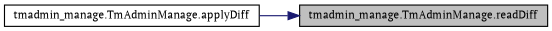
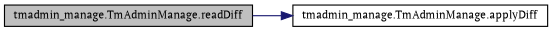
edge "tmadmin_manage.TmAdminManage.applyDiff" -> "tmadmin_manage.TmAdminManage.readDiff": reversed
